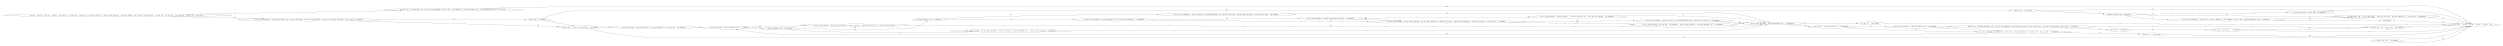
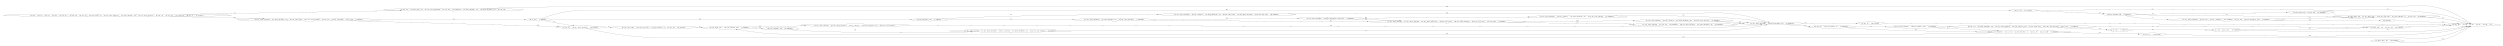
edge "'cmp byte [ebx+0x4b], 0x0', 'jne 0x804e64a'," -> "'cmp byte [ebx+0x4c], 0x0', 'je 0x804e6b1',": now "'eax al, 0x1c', 'je 0x804e611'," -> "'cmp byte [ebx+0x4c], 0x0', 'je 0x804e6b1',"
